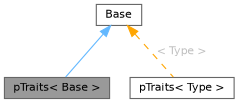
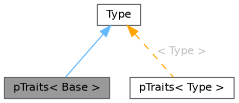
node "Base": label "Base" -> "Type"
